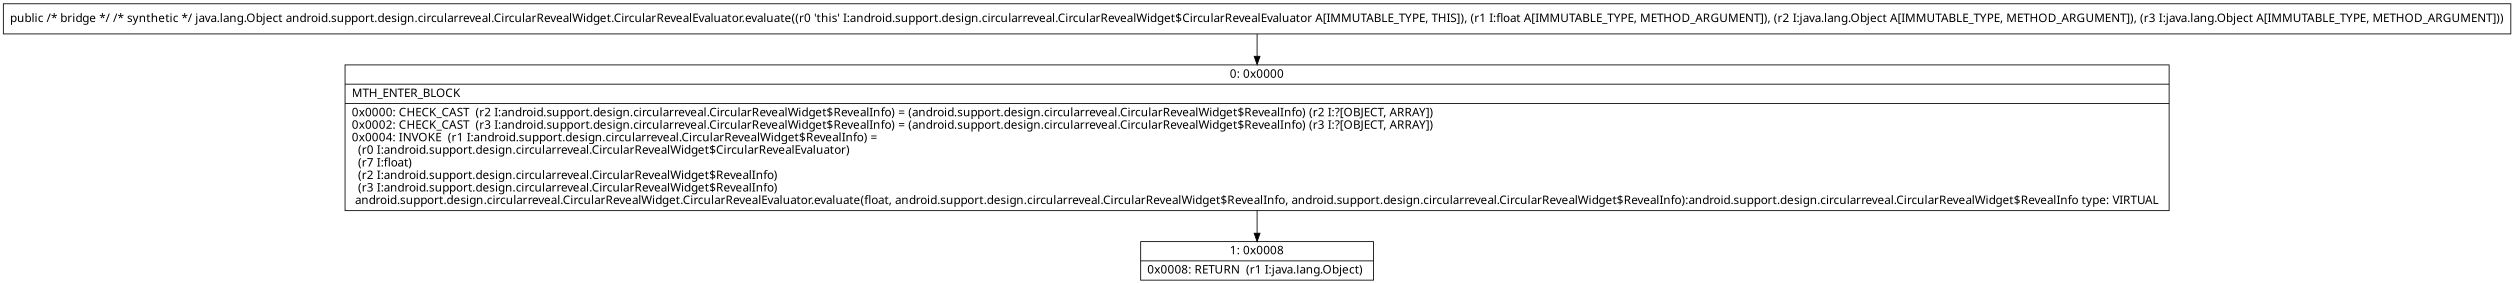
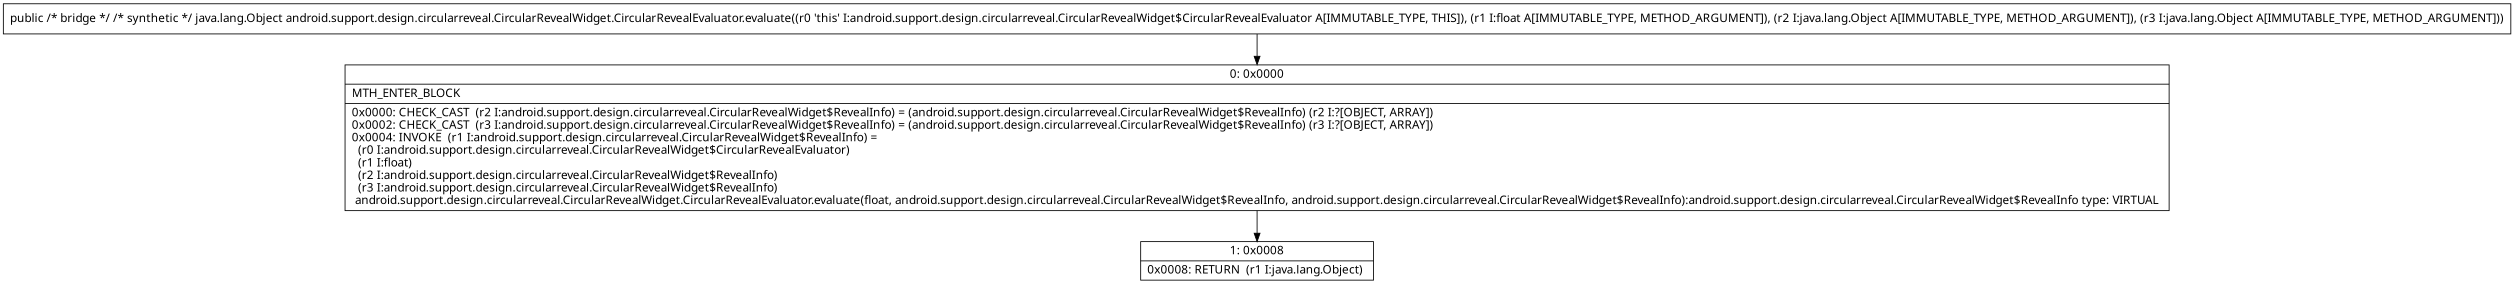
node "0: 0x0000": text "(r7 I:float)" -> "(r1 I:float)"
